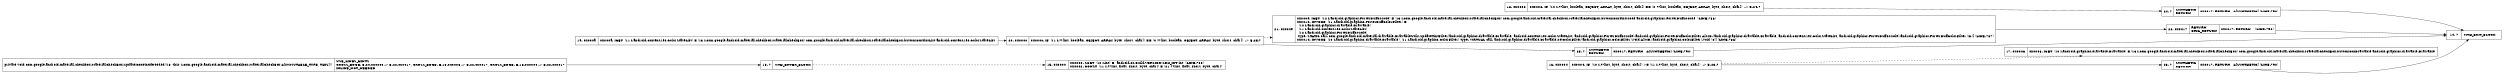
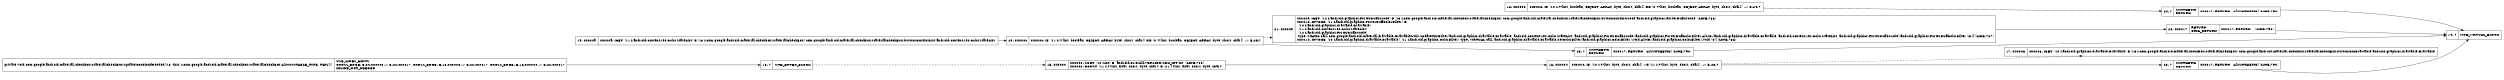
node "14: ?": text "MTH_EXIT_BLOCK" -> "MTH_VIRTUAL_BLOCK"
edge "15: 0x0000" -> "16: 0x0004": added
